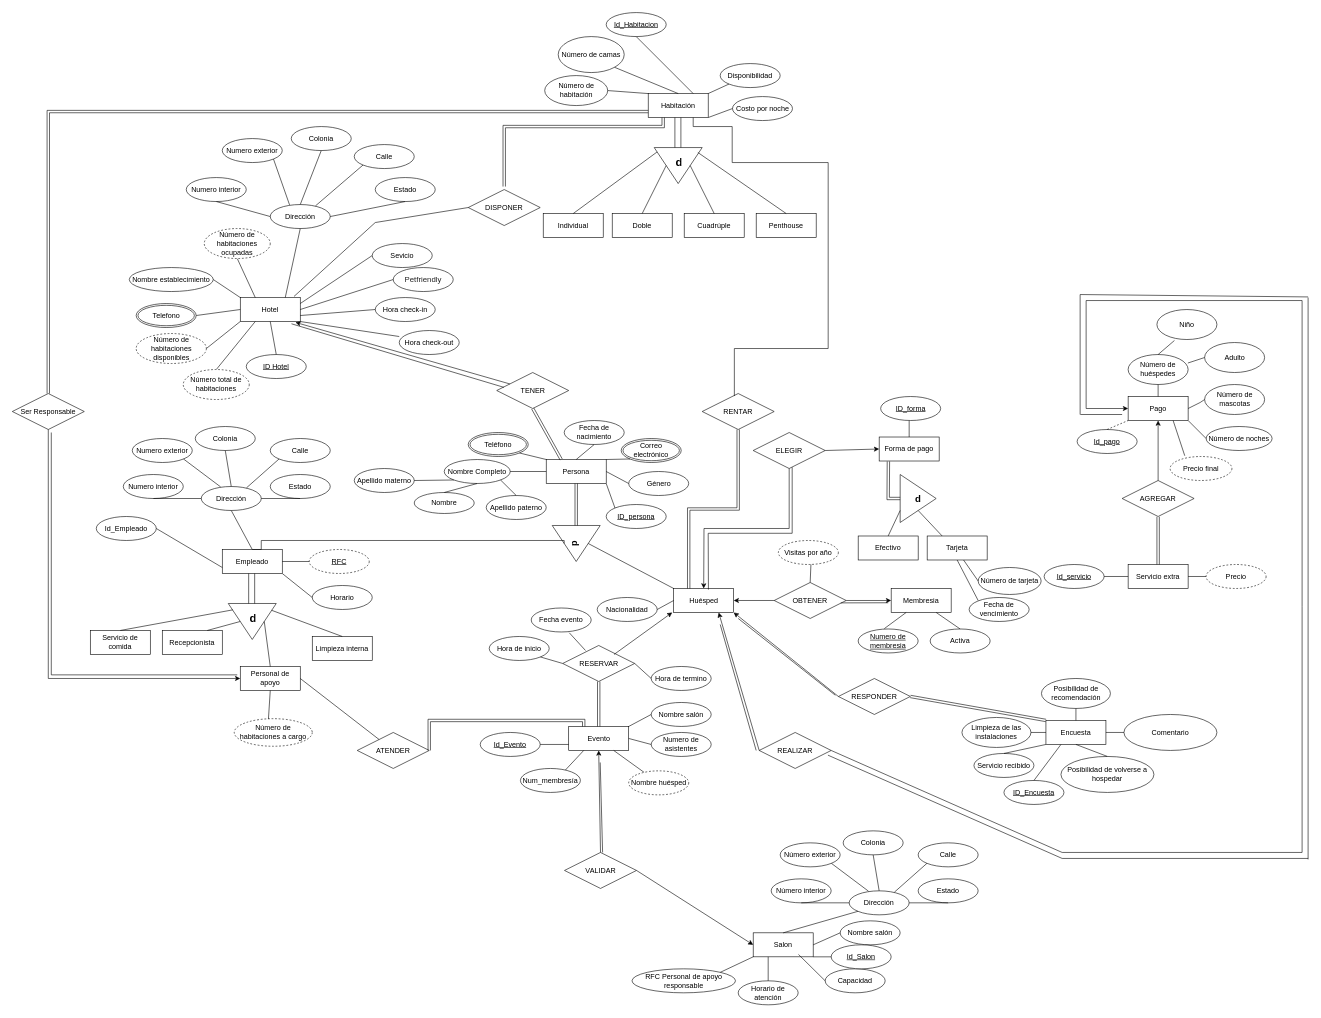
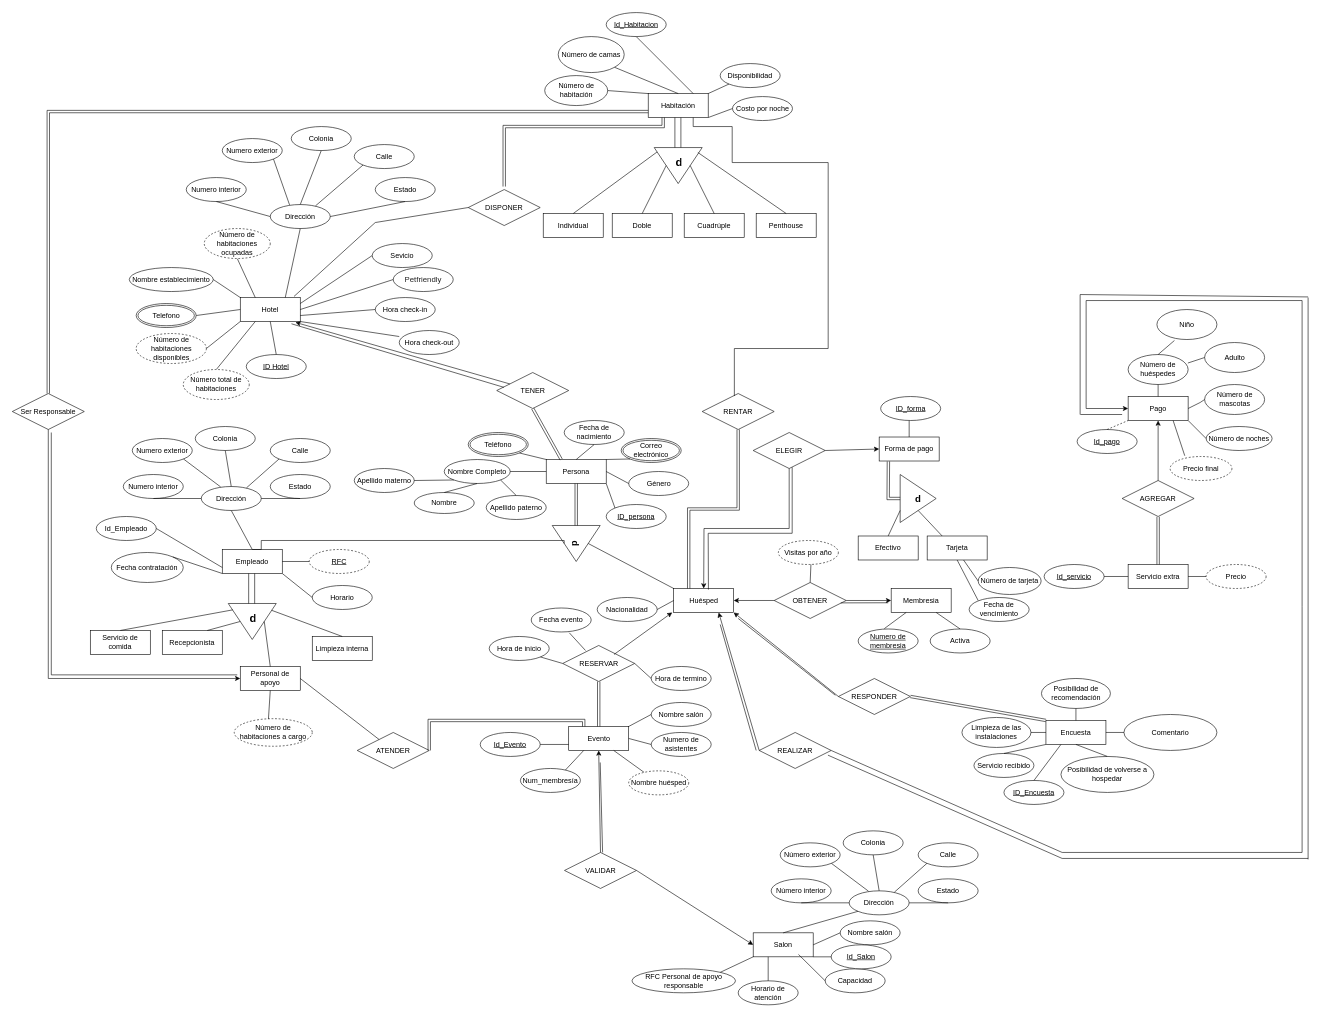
edge "Empleado" -- "Fecha contratación": added
node "Fecha contratación": added
